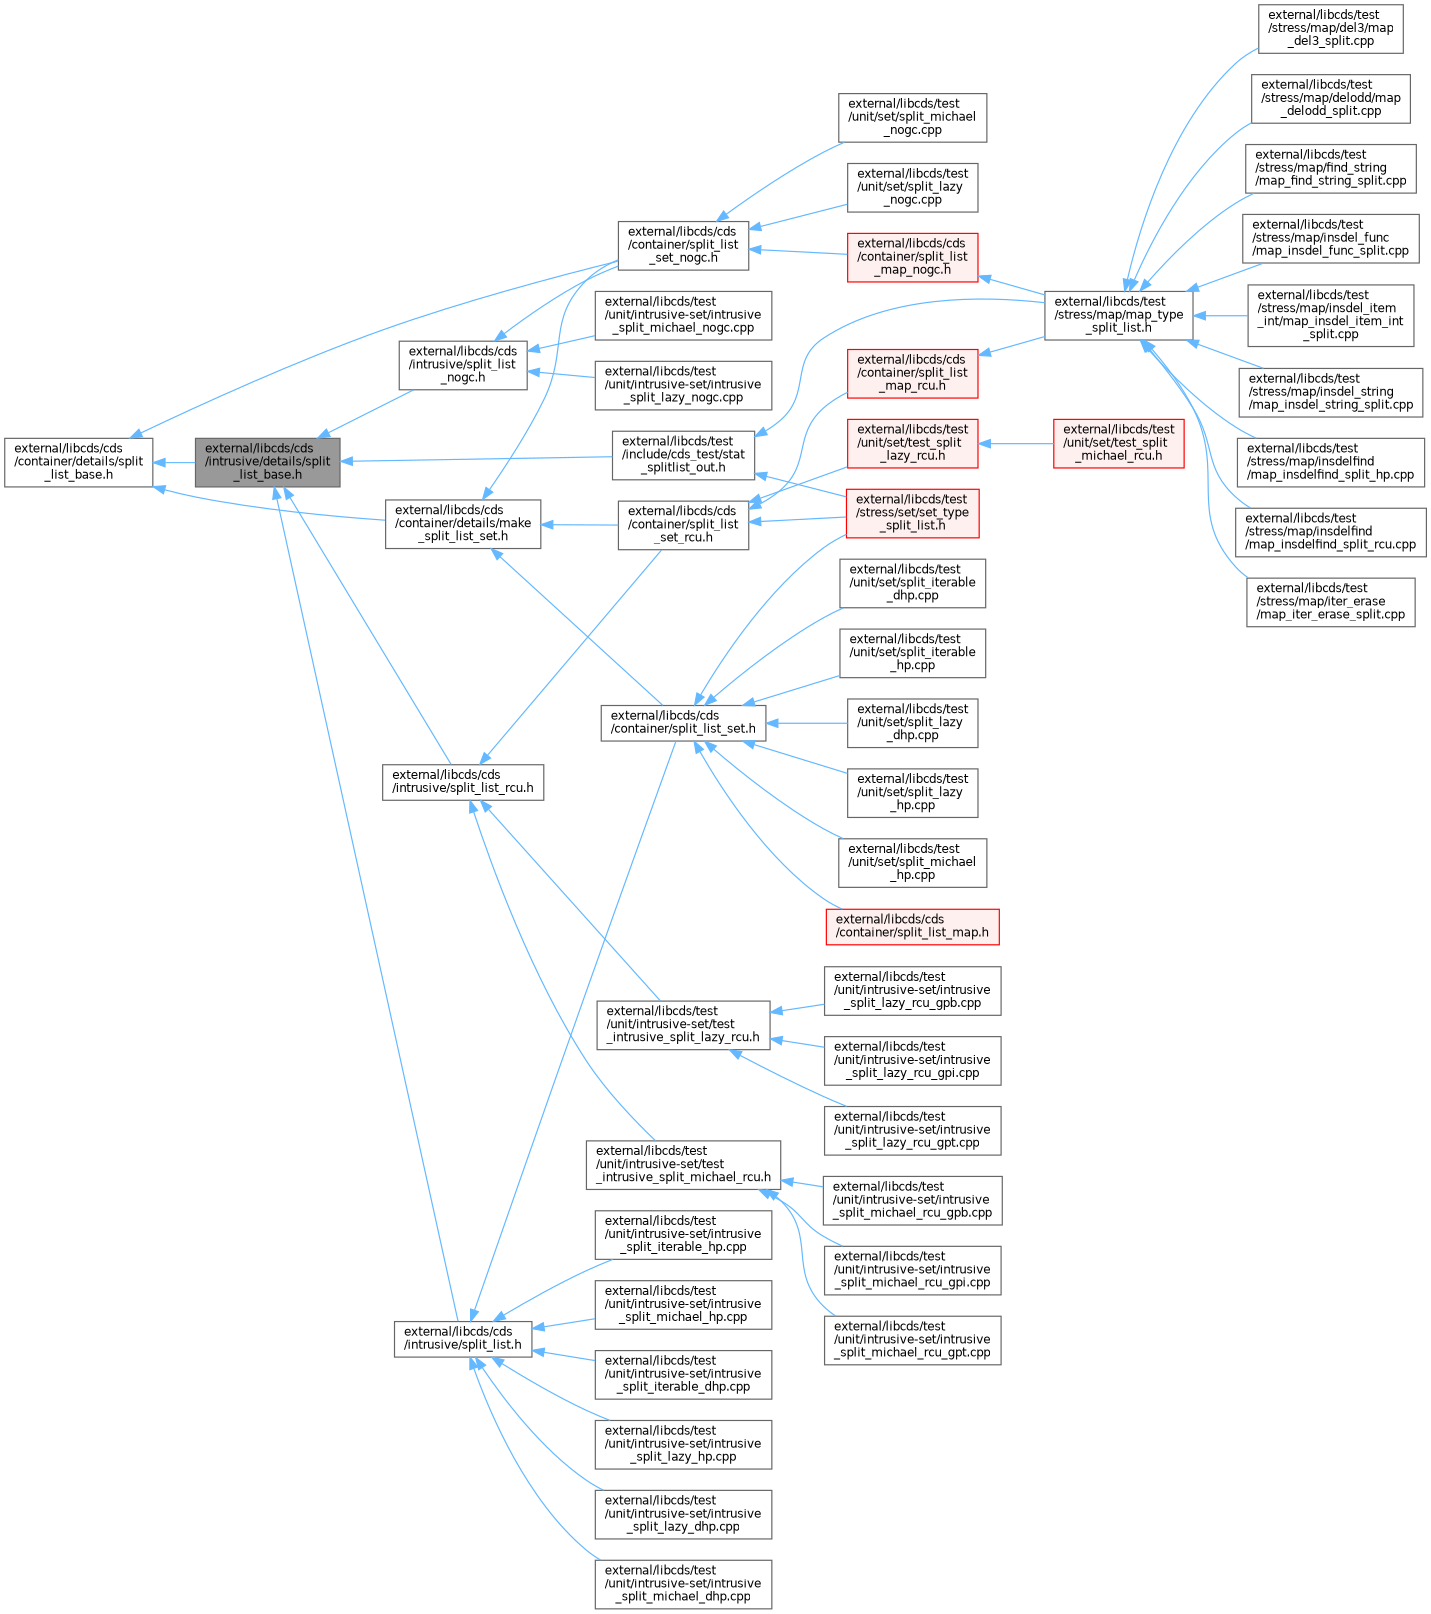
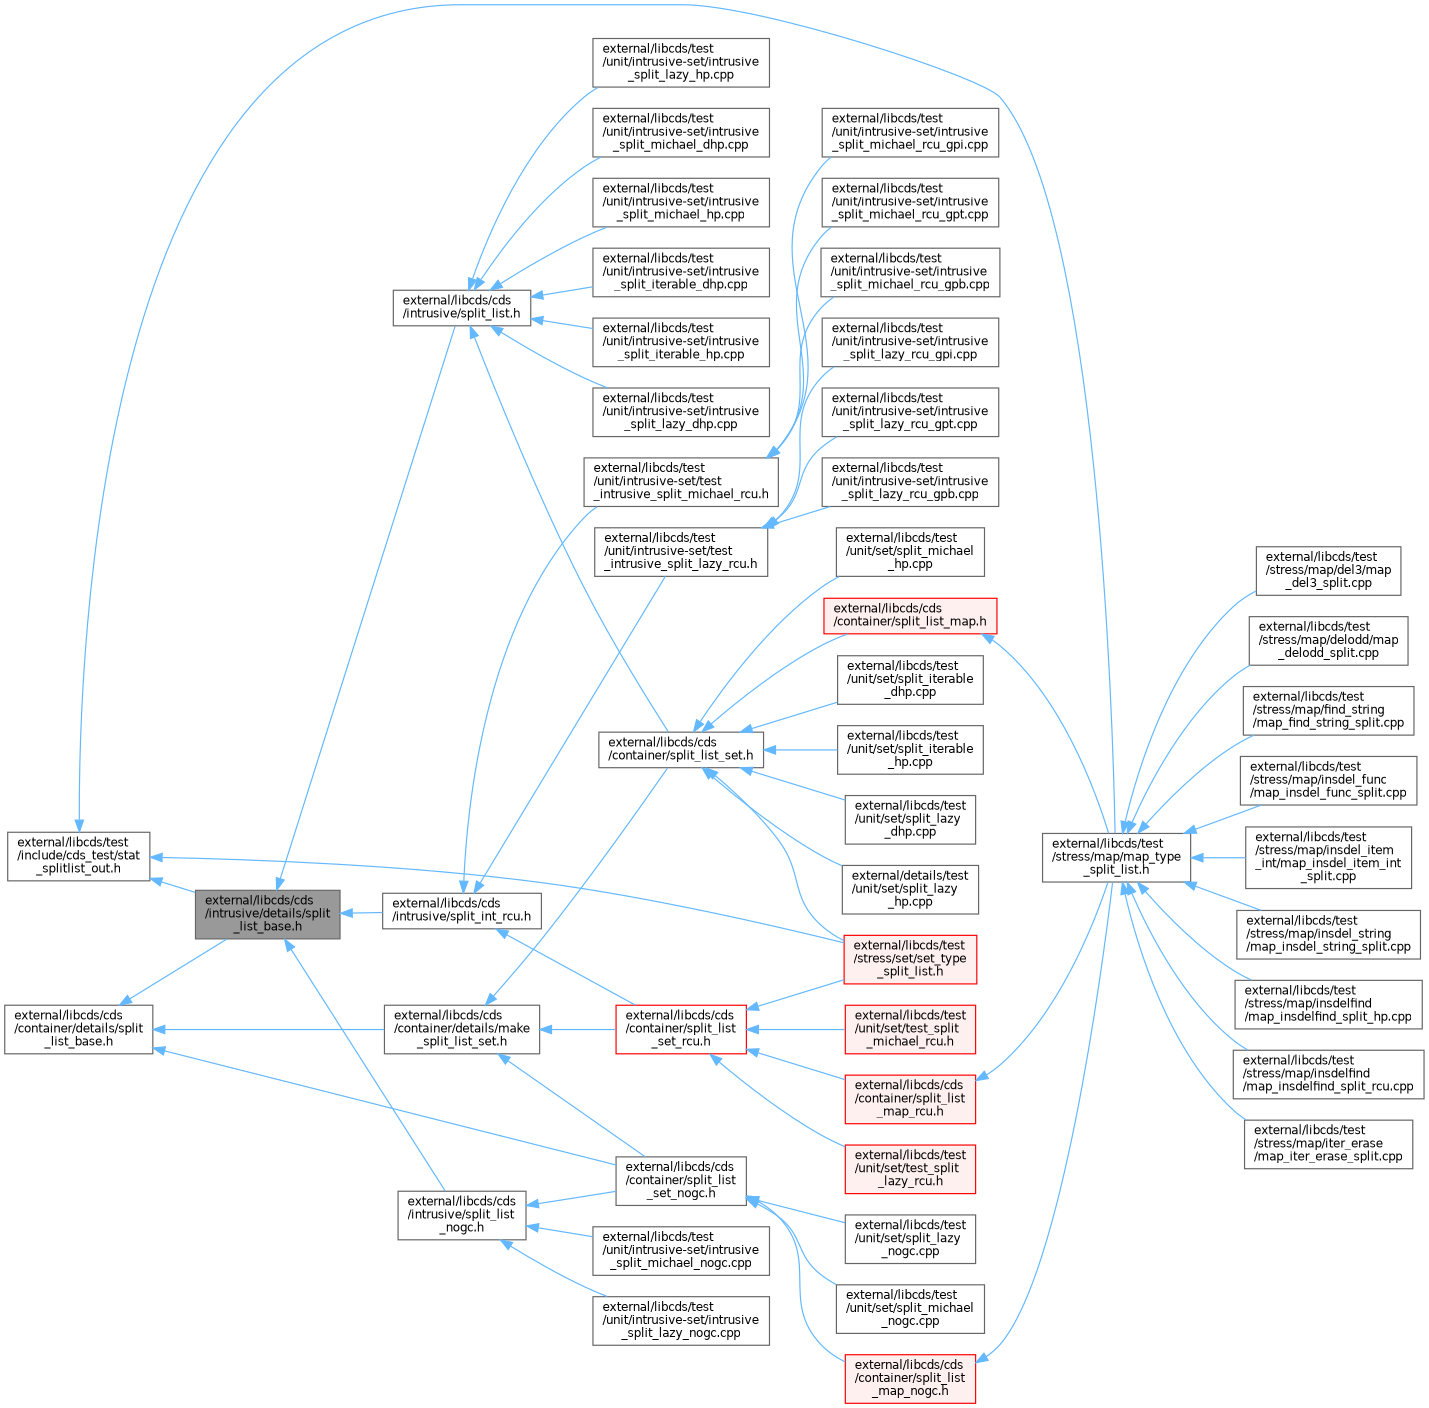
edge "external/libcds/test /unit/set/test_split _michael_rcu.h" -> "external/libcds/test /unit/set/test_split _lazy_rcu.h": now "external/libcds/test /unit/set/test_split _michael_rcu.h" -> "external/libcds/cds /container/split_list _set_rcu.h"
edge "external/libcds/test /include/cds_test/stat _splitlist_out.h" -> "external/libcds/cds /intrusive/details/split _list_base.h": reversed
node "external/libcds/cds /container/split_list _set_rcu.h": color grey40 -> red
edge "external/libcds/test /stress/map/map_type _split_list.h" -> "external/libcds/cds /container/split_list_map.h": added
node "external/libcds/cds /intrusive/split_list_rcu.h": label "external/libcds/cds /intrusive/split_list_rcu.h" -> "external/libcds/cds /intrusive/split_int_rcu.h"
node "external/libcds/test /unit/set/split_lazy _hp.cpp": label "external/libcds/test /unit/set/split_lazy _hp.cpp" -> "external/details/test /unit/set/split_lazy _hp.cpp"
